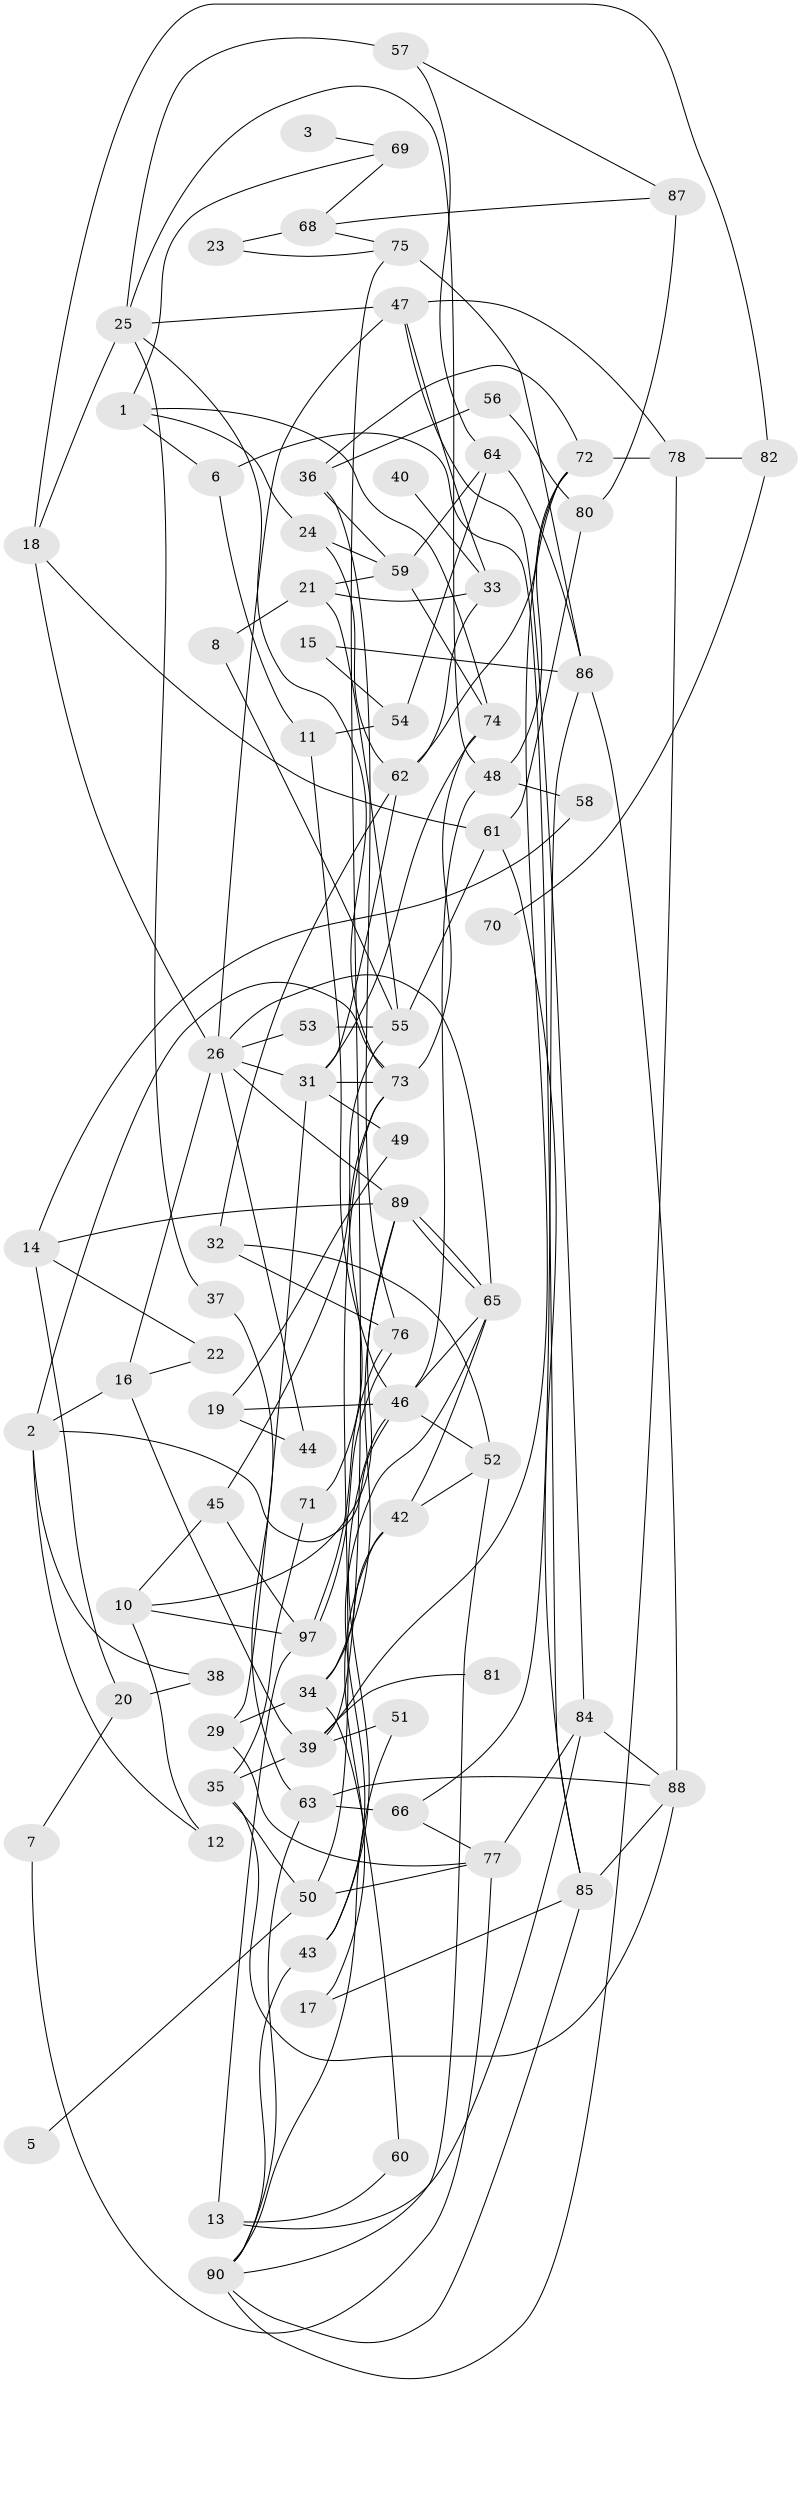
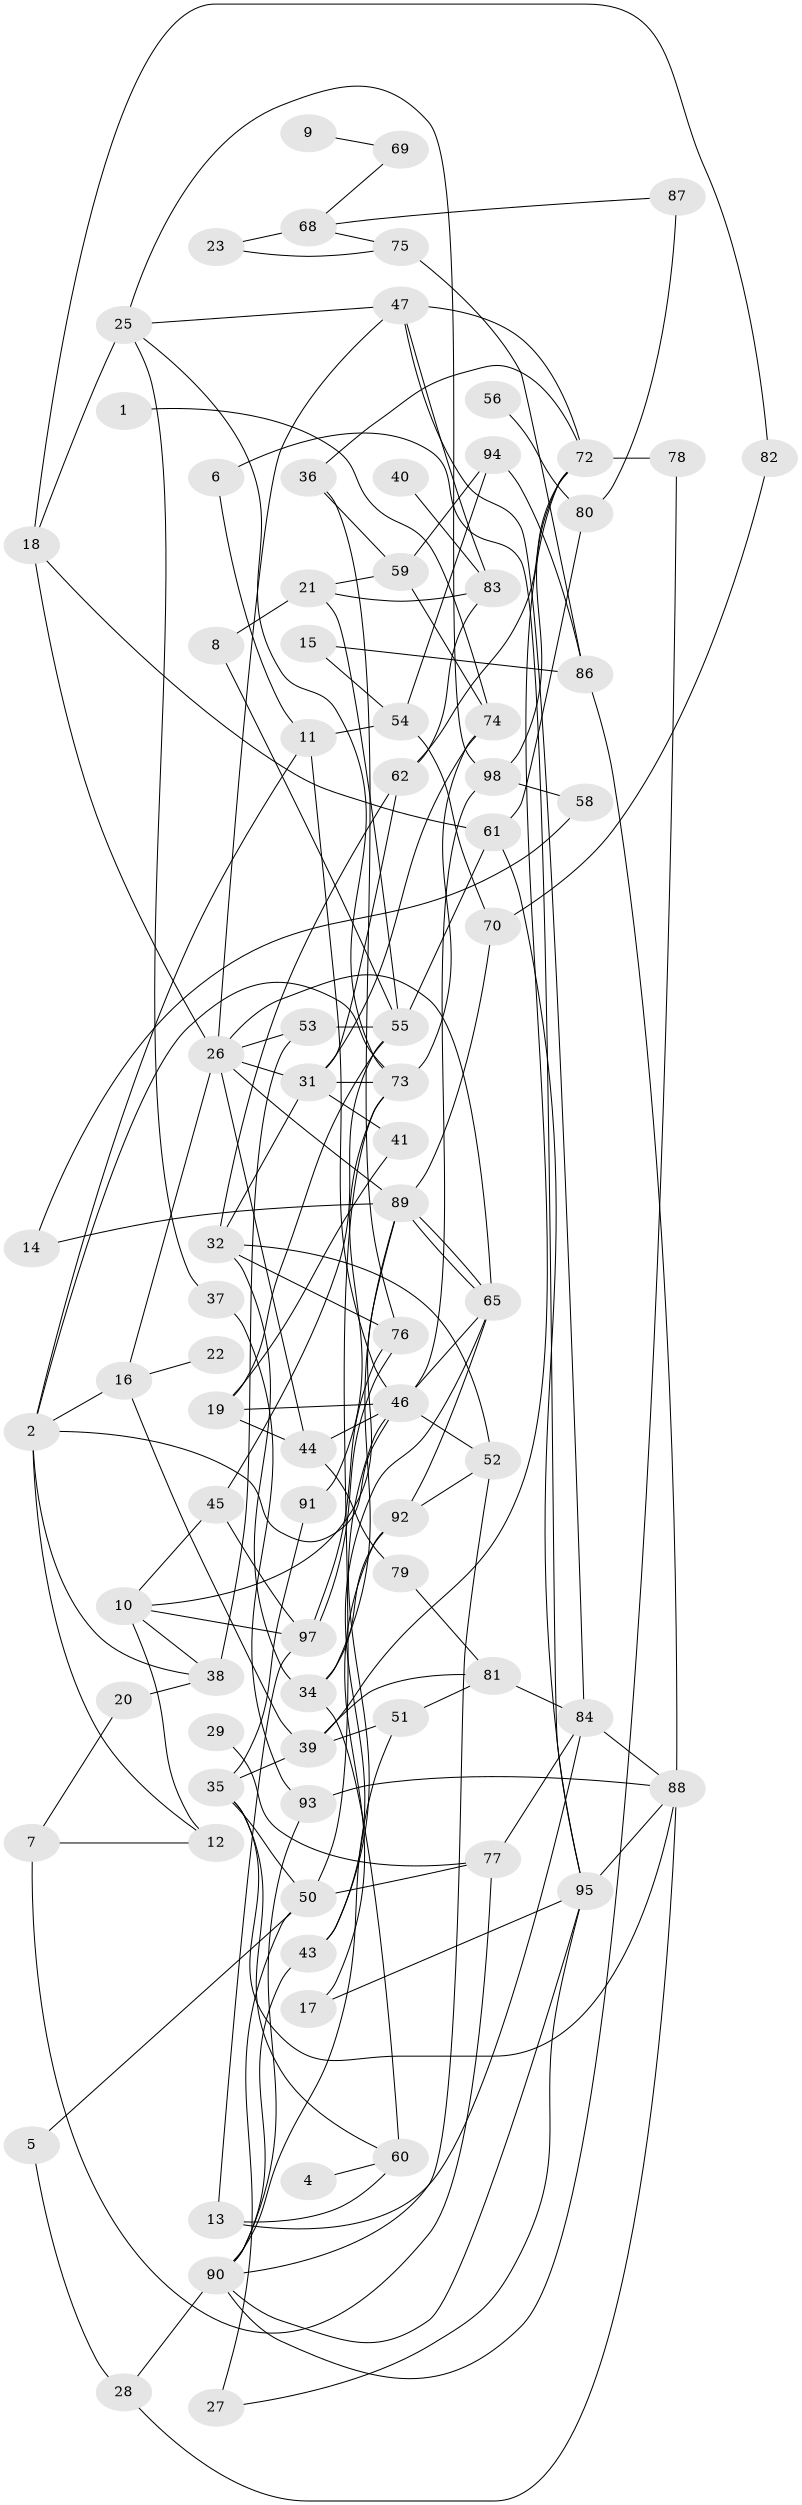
node "57": removed
node "3": label "3" -> "9"
edge "69" -- "1": removed
edge "47" -- "78": now "47" -- "72"
edge "56" -- "36": removed
edge "1" -- "6": removed
node "64": label "64" -> "94"
edge "78" -- "82": removed
node "24": removed
node "33": label "33" -> "83"
node "48": label "48" -> "98"
edge "54" -- "70": added
edge "70" -- "89": added
edge "11" -- "2": added
edge "75" -- "39": removed
node "49": label "49" -> "41"
edge "55" -- "19": added
edge "14" -- "22": removed
edge "53" -- "38": added
edge "46" -- "44": added
edge "31" -- "29": now "31" -- "32"
edge "14" -- "20": removed
node "71": label "71" -> "91"
node "42": label "42" -> "92"
node "79": added
edge "10" -- "38": added
edge "81" -- "51": added
edge "81" -- "84": added
edge "34" -- "29": now "34" -- "32"
node "63": label "63" -> "93"
node "66": removed
edge "7" -- "12": added
node "85": label "85" -> "95"
edge "35" -- "60": added
node "4": added
node "28": added
node "27": added
